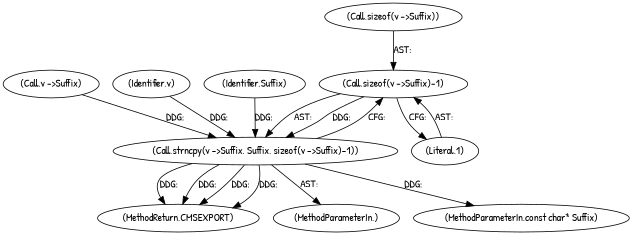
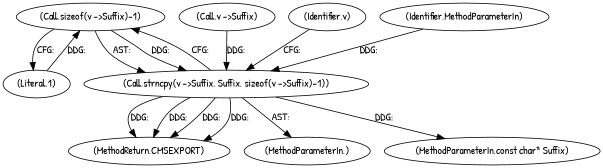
node "(Call,sizeof(v ->Suffix))": removed
node "(Identifier,Suffix)": label "(Identifier,Suffix)" -> "(Identifier,MethodParameterIn)"
edge "(Identifier,v)" -> "(Call,strncpy(v ->Suffix, Suffix, sizeof(v ->Suffix)-1))": label "DDG: " -> "CFG: "
edge "(Literal,1)" -> "(Call,sizeof(v ->Suffix)-1)": label "AST: " -> "DDG: "
